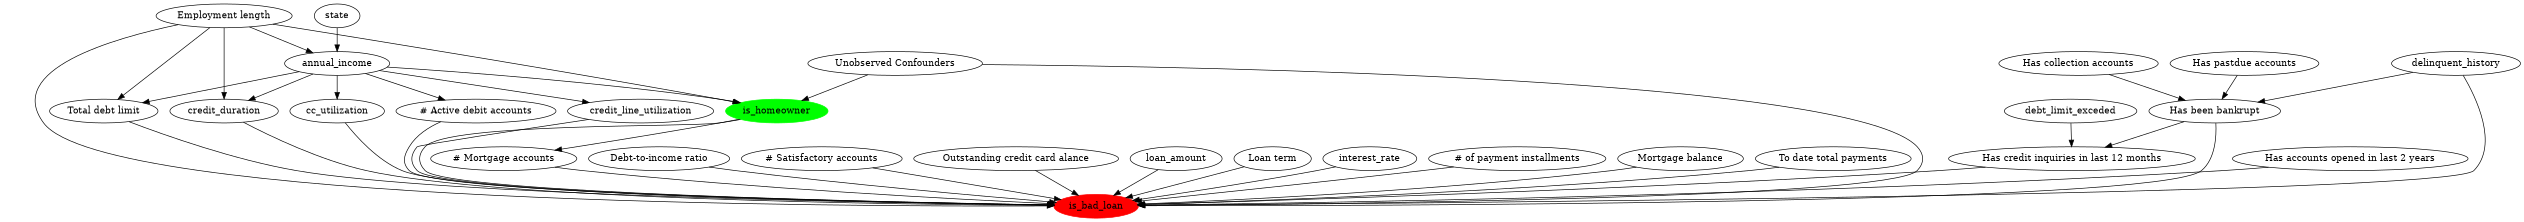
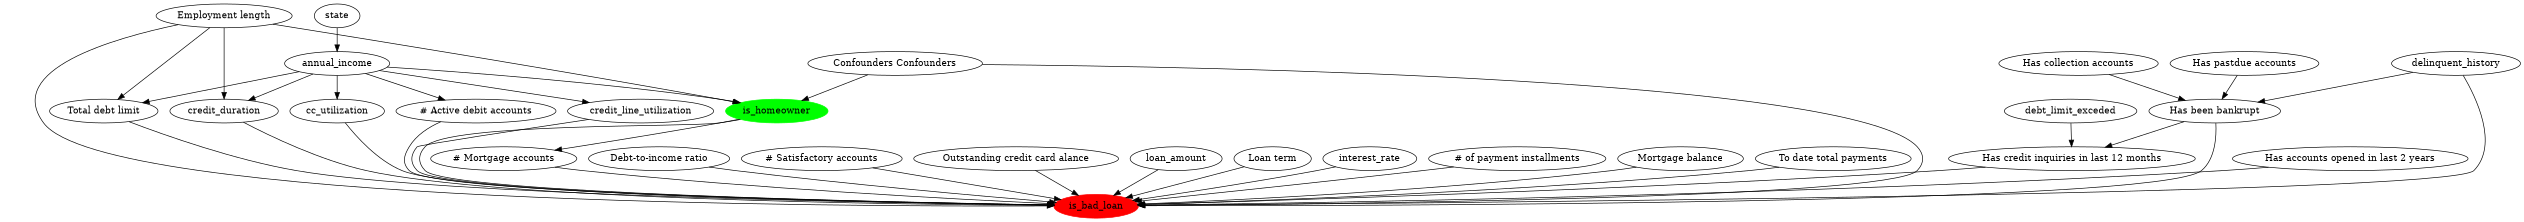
edge "Employment length" -> "annual_income": removed
node "Unobserved Confounders": label "Unobserved Confounders" -> "Confounders Confounders"
